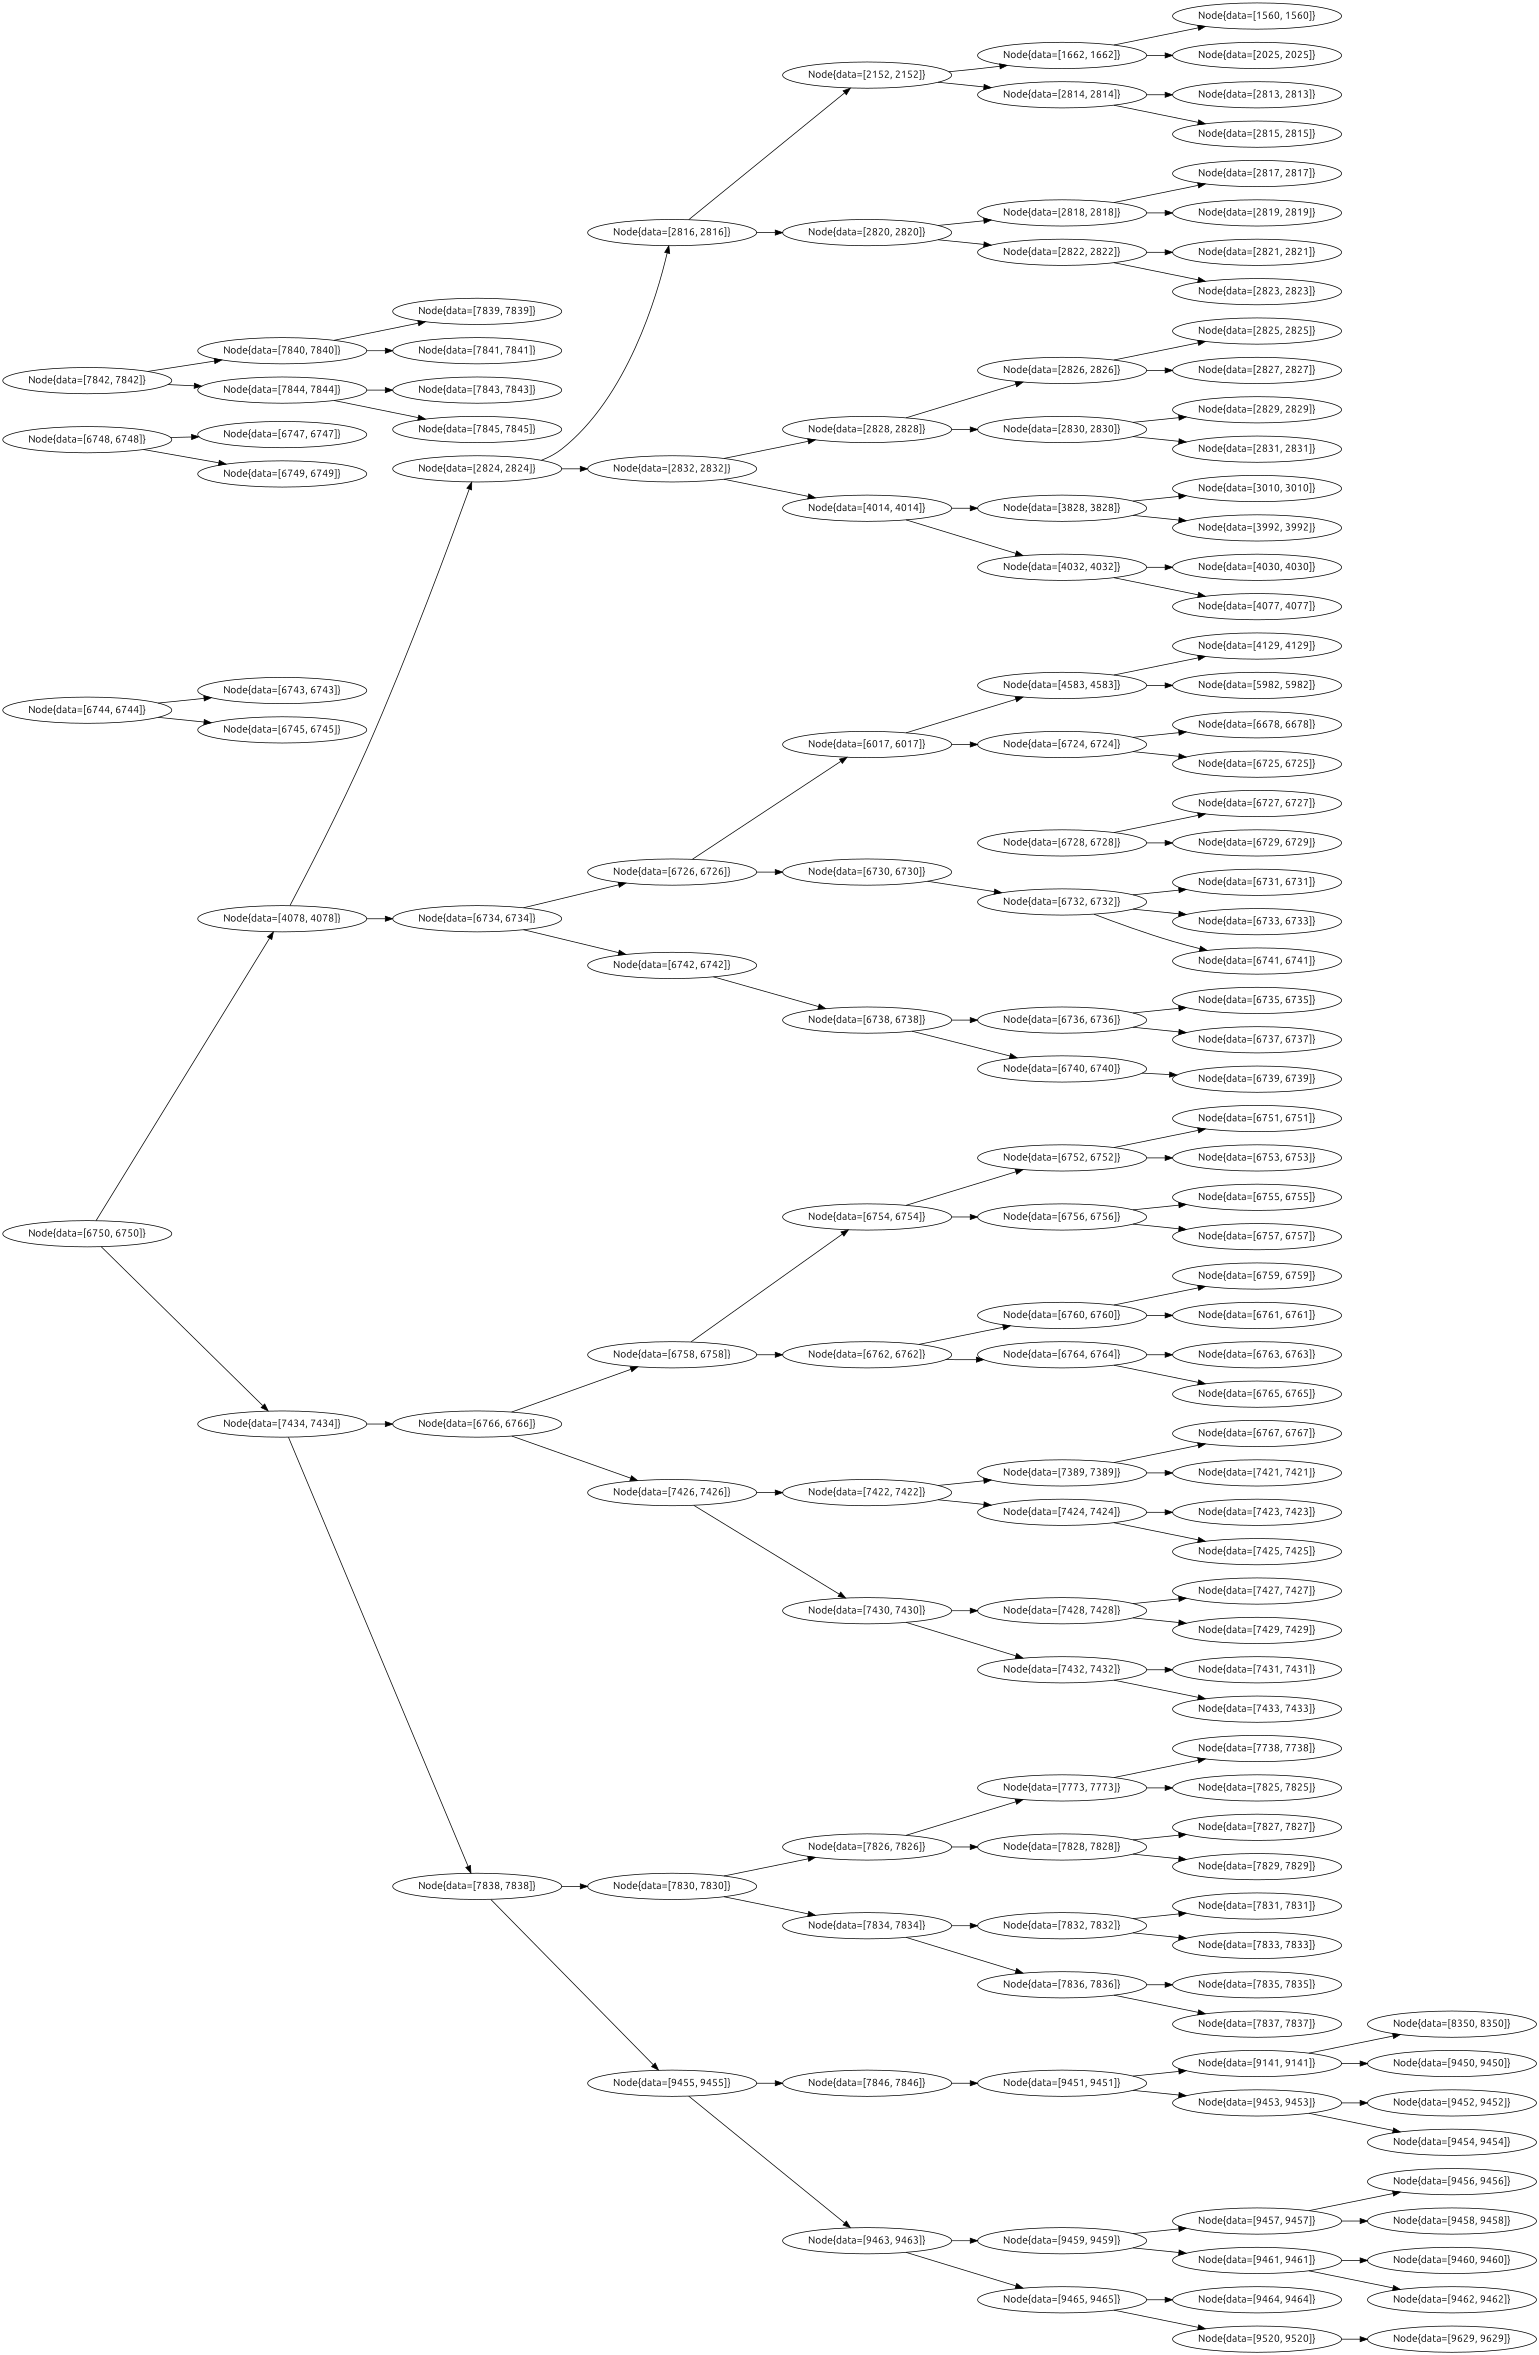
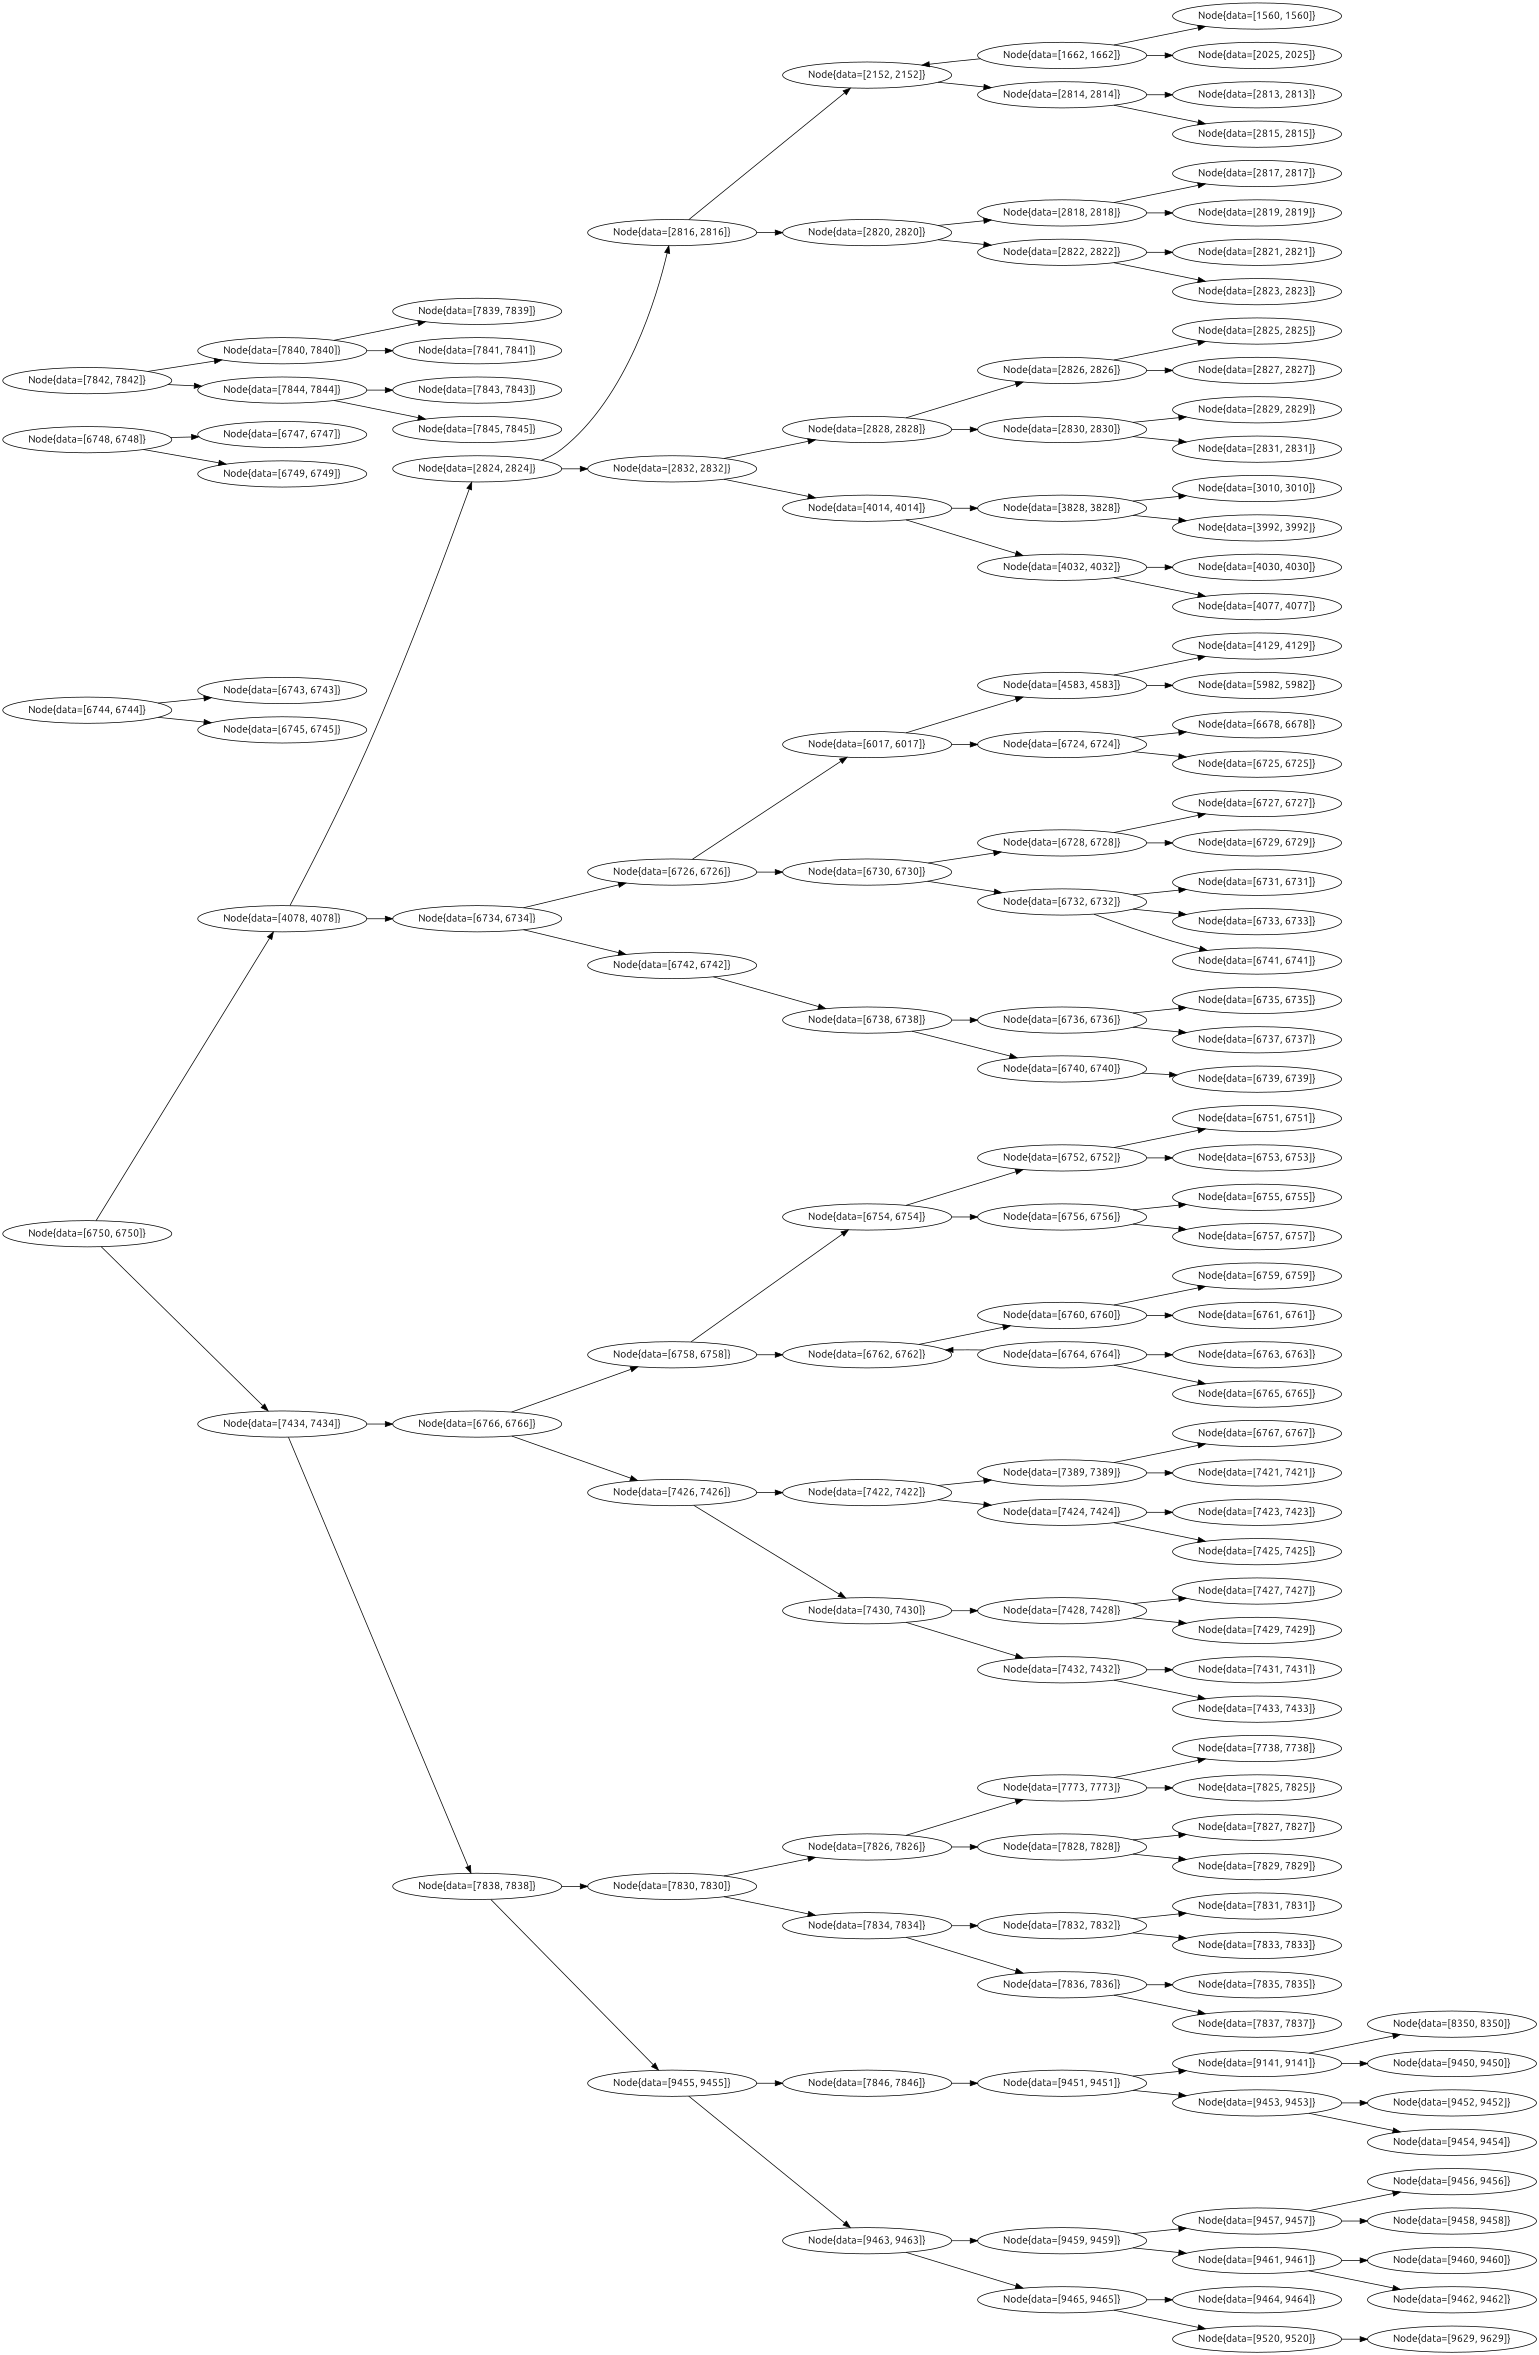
edge "Node{data=[2152, 2152]}" -> "Node{data=[1662, 1662]}": reversed
edge "Node{data=[6730, 6730]}" -> "Node{data=[6728, 6728]}": added
edge "Node{data=[6762, 6762]}" -> "Node{data=[6764, 6764]}": reversed
